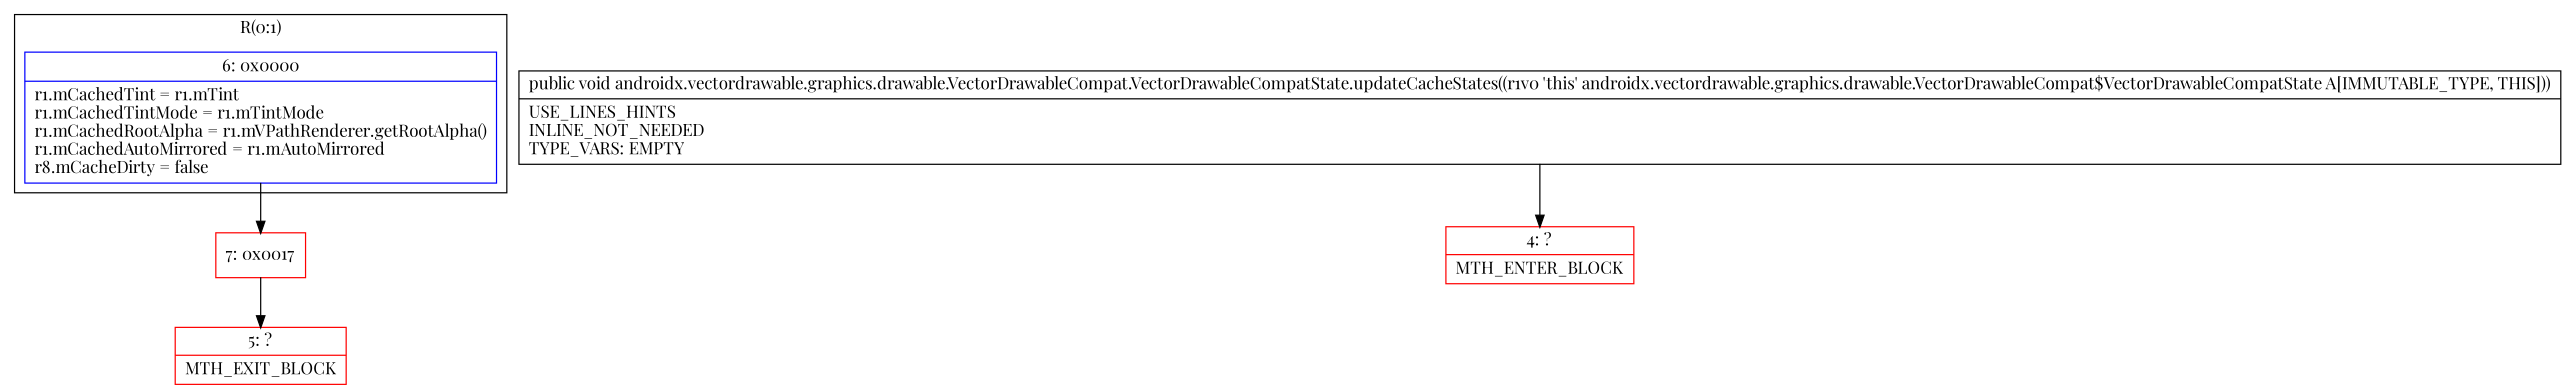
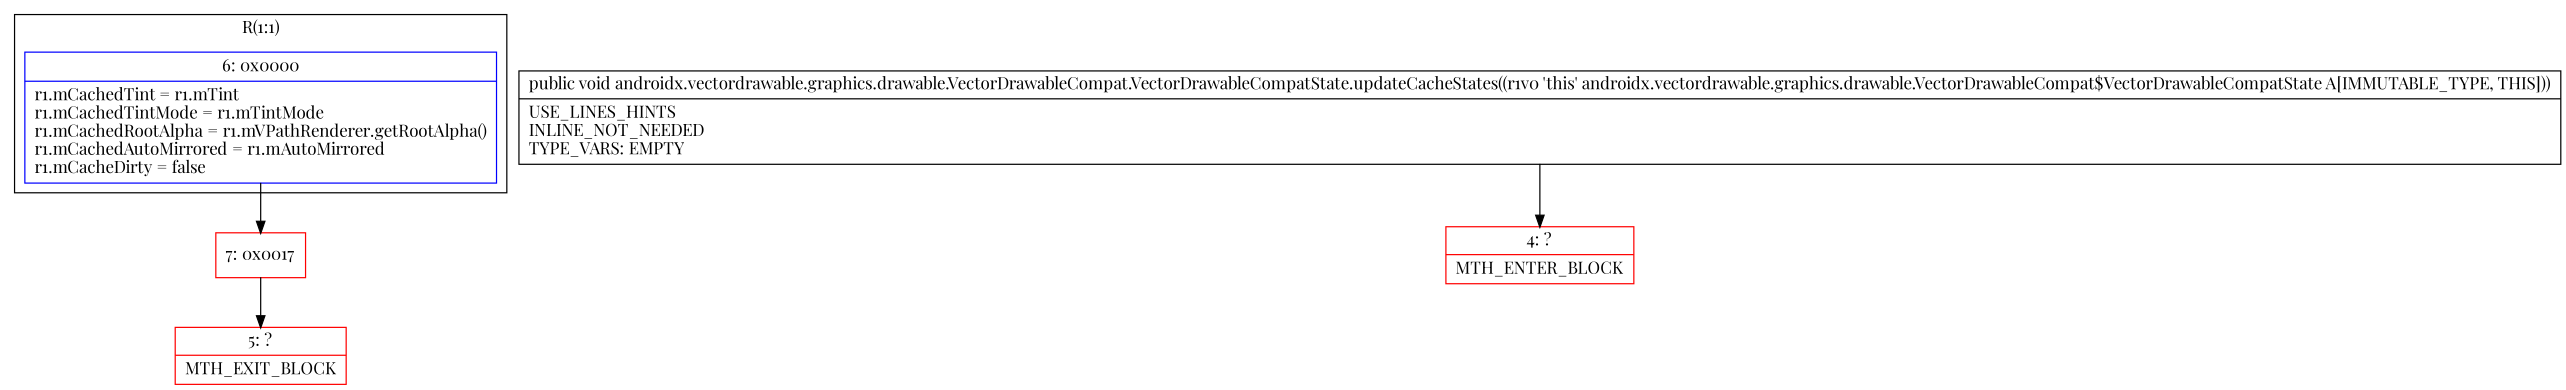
cluster "R(0:1)": label "R(0:1)" -> "R(1:1)"
node "6: 0x0000": text "r8.mCacheDirty = false" -> "r1.mCacheDirty = false"
